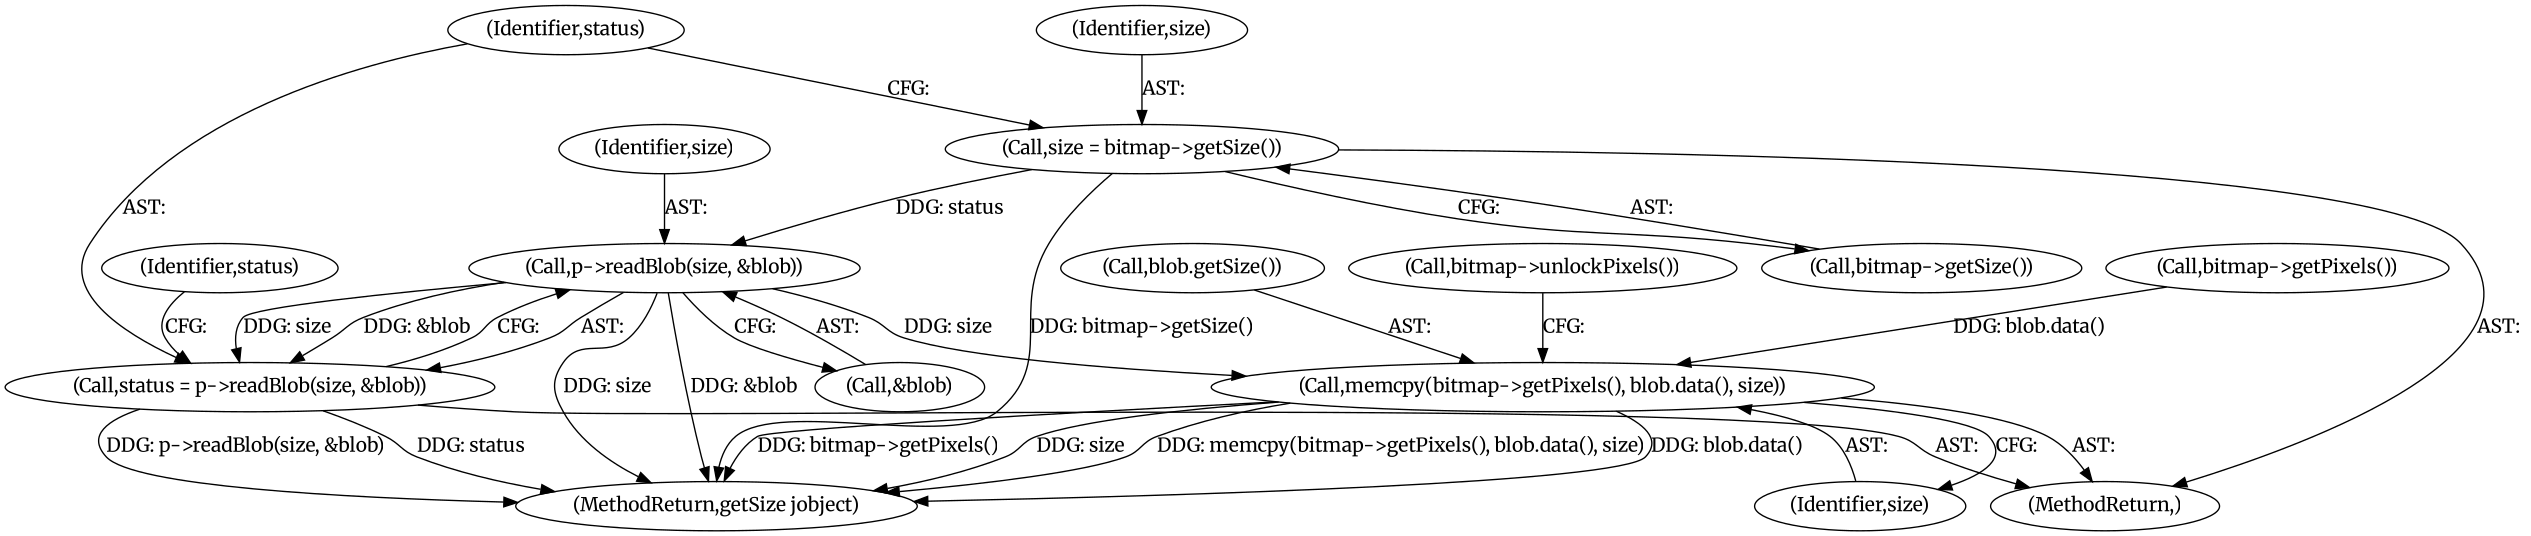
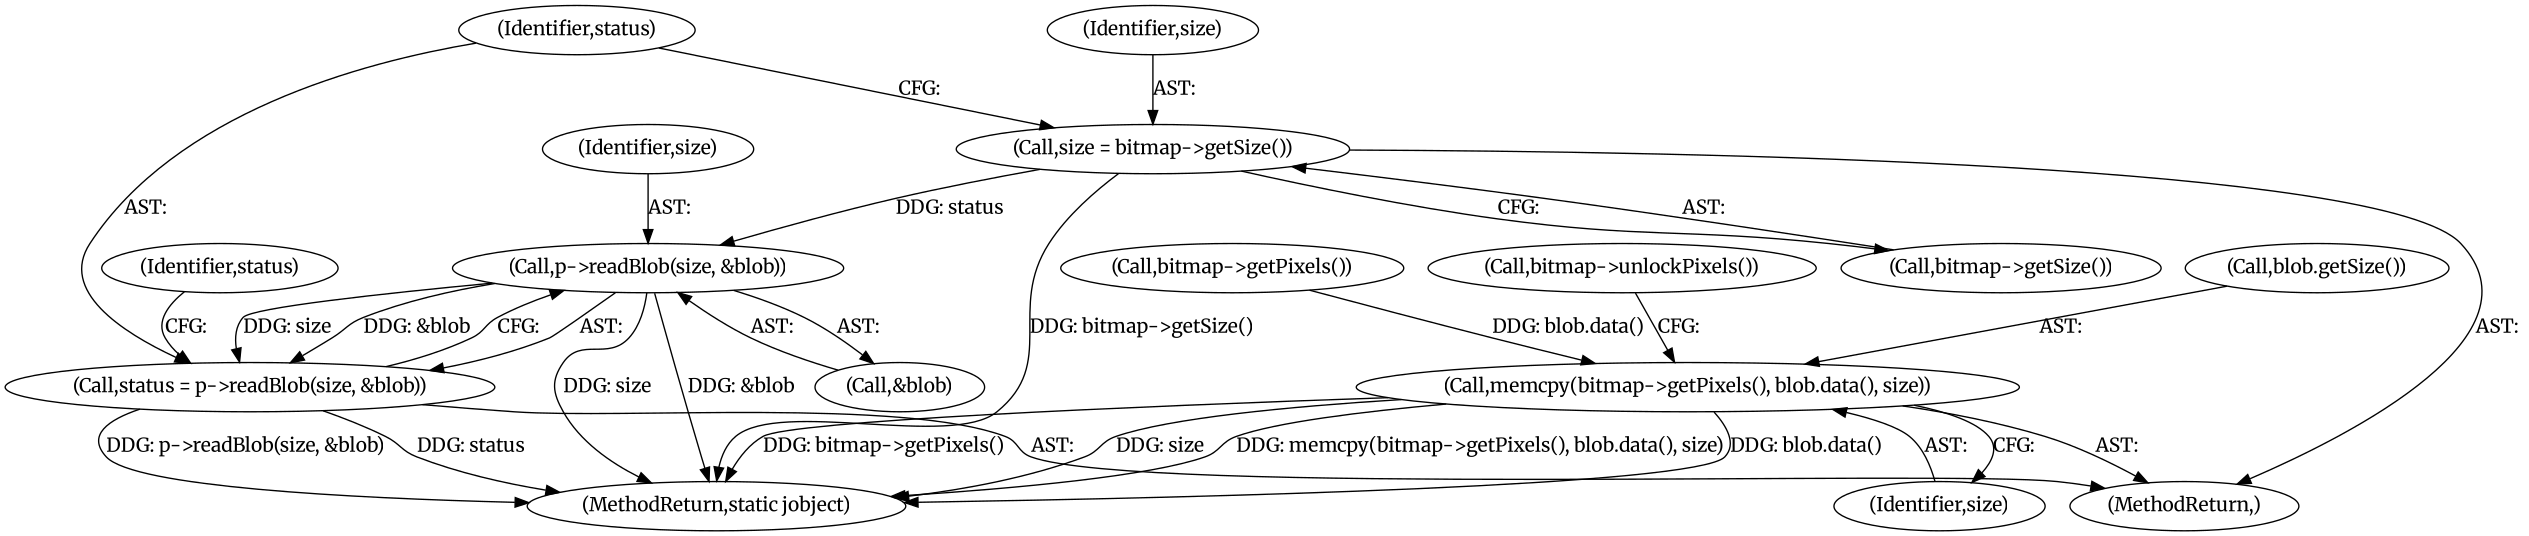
edge "(Call,p->readBlob(size, &blob))" -> "(Call,&blob)": label "CFG: " -> "AST: "
edge "(Call,p->readBlob(size, &blob))" -> "(Call,memcpy(bitmap->getPixels(), blob.data(), size))": removed, label "DDG: size"
node "(MethodReturn,getSize jobject)": label "(MethodReturn,getSize jobject)" -> "(MethodReturn,static jobject)"
